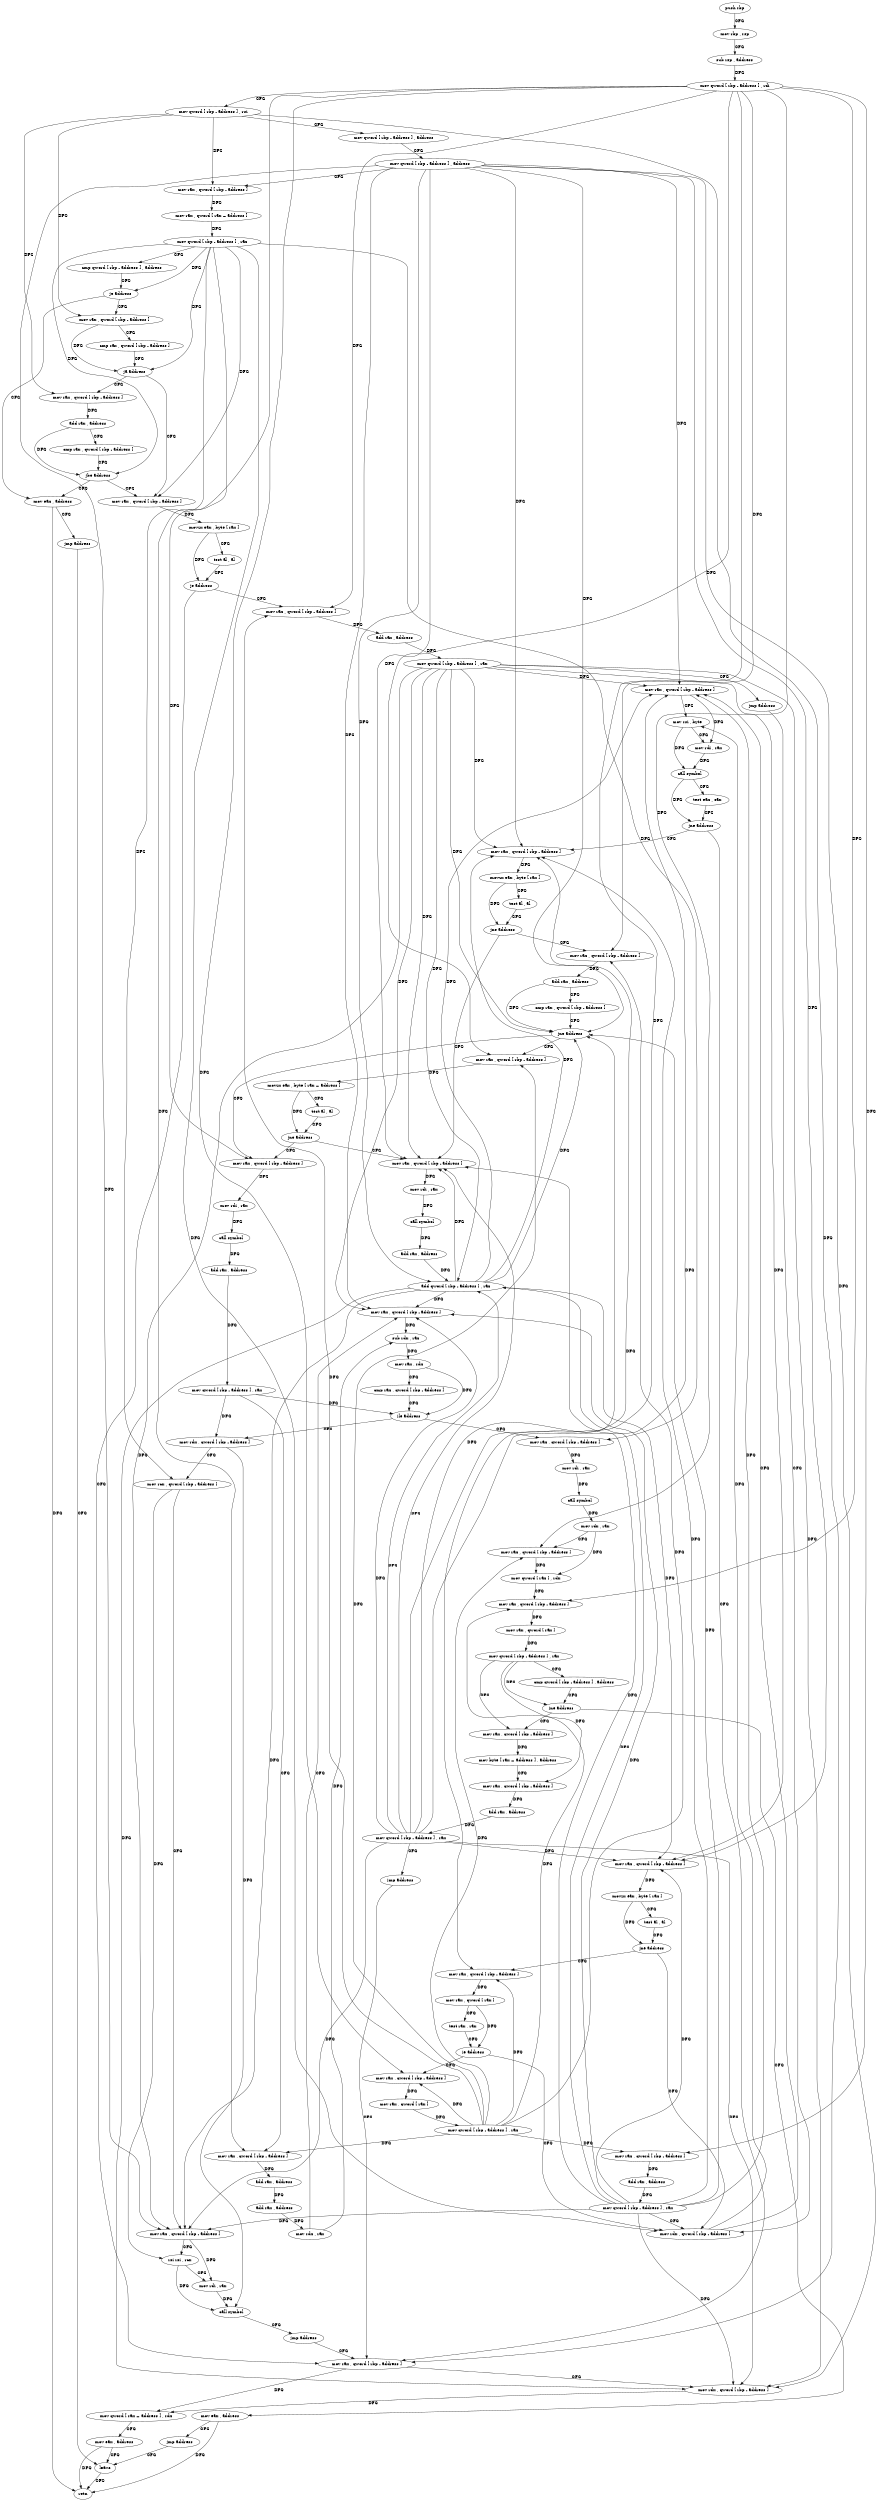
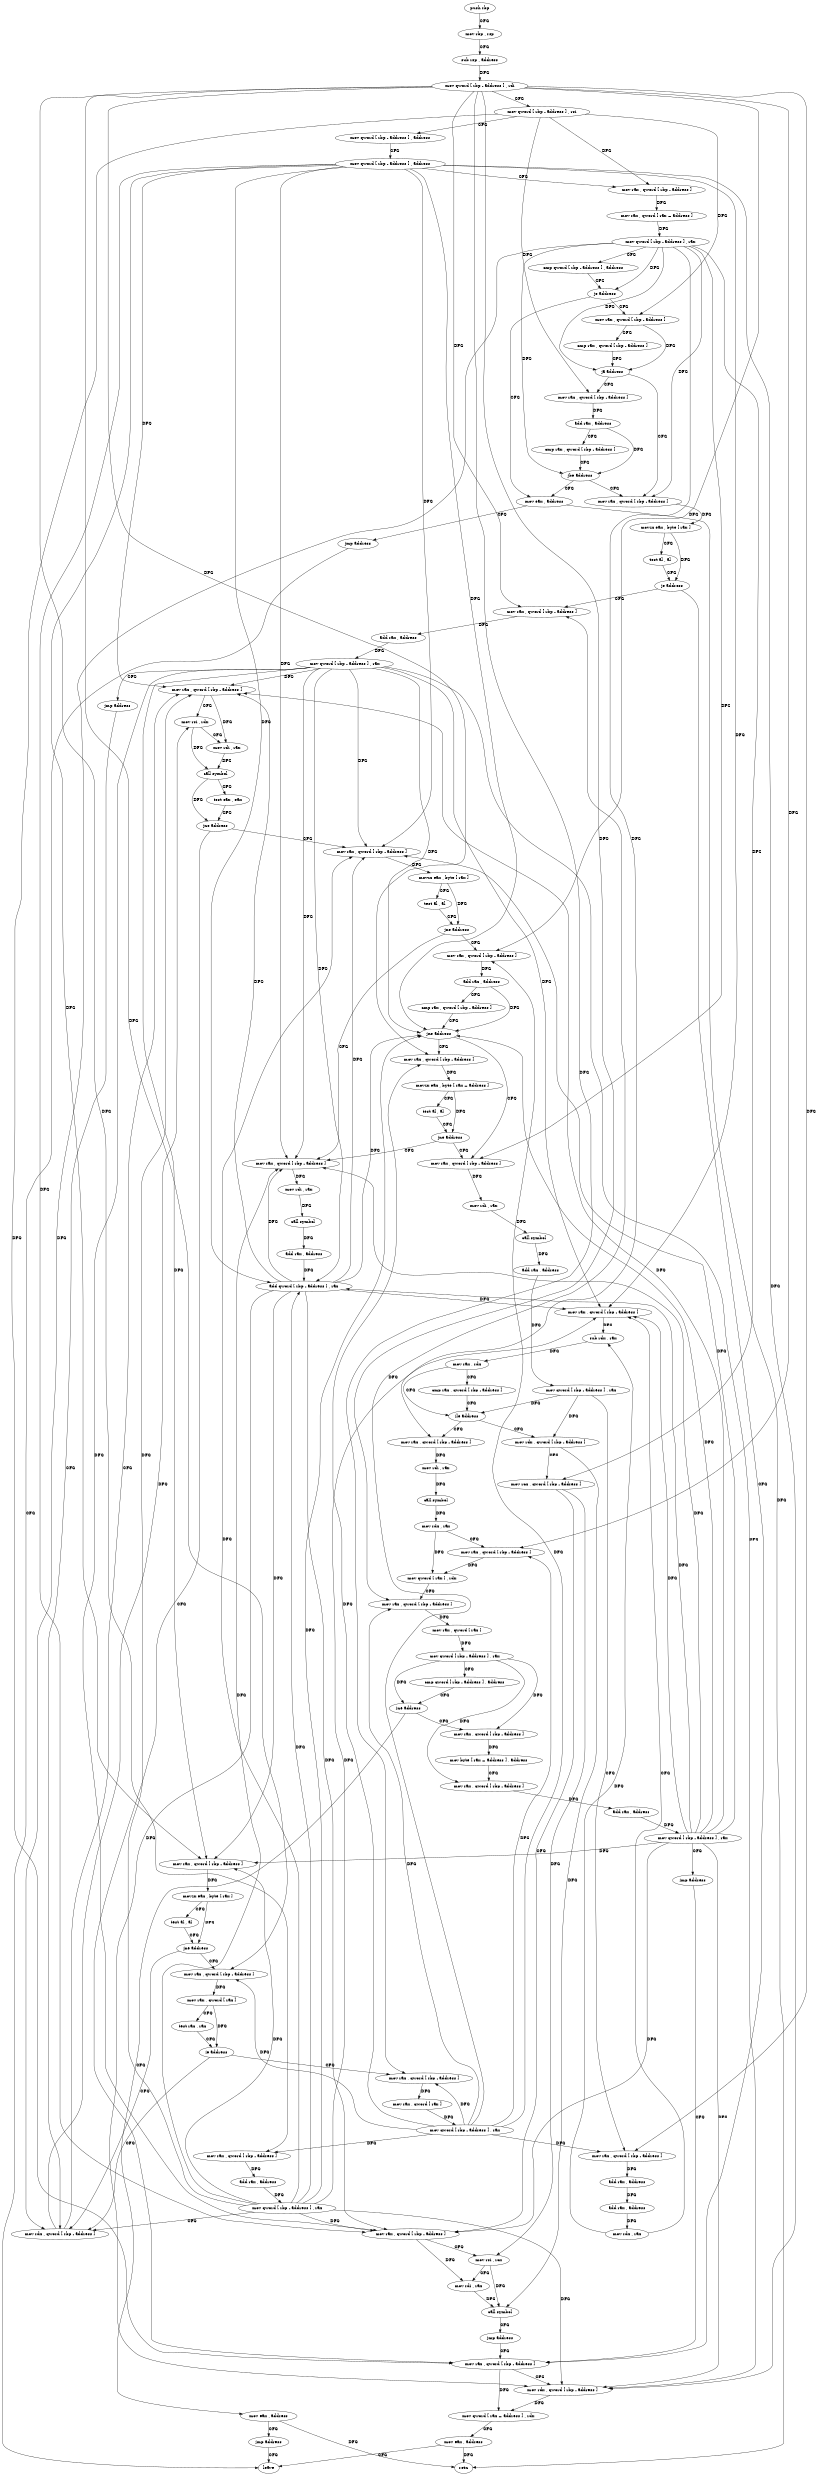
node "mov rsi , byte": label "mov rsi , byte" -> "mov rsi , rdx"
edge "mov rax , rdx" -> "jle address": label "DFG" -> "CFG"
node "rsi rsi , rcx": label "rsi rsi , rcx" -> "mov rsi , rcx"
edge "leave" -> "retn": removed, label "CFG"
